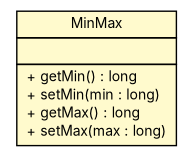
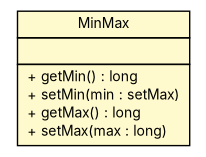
node "MinMax": text "+ setMin(min : long)" -> "+ setMin(min : setMax)"
